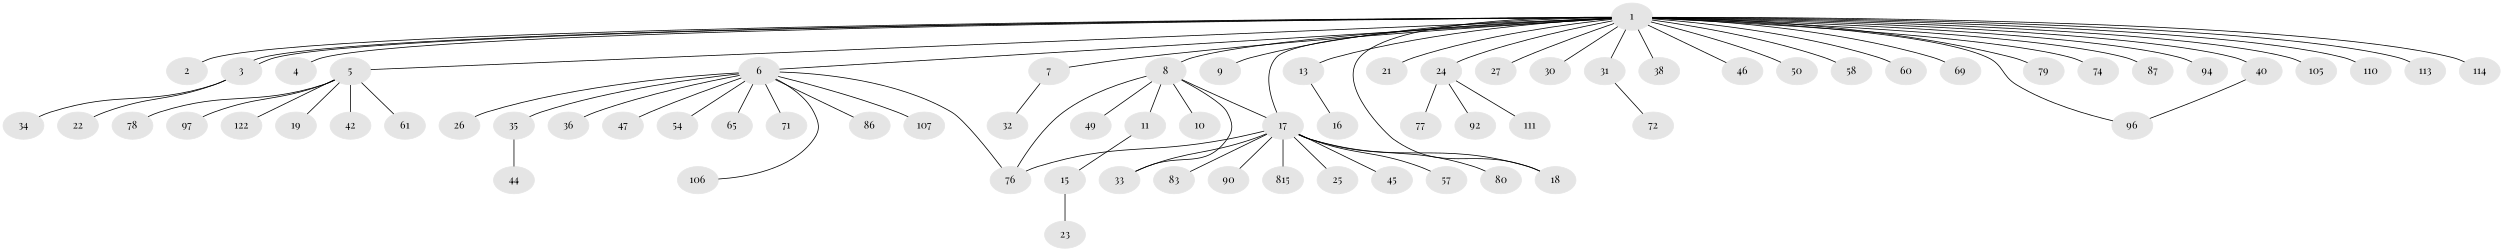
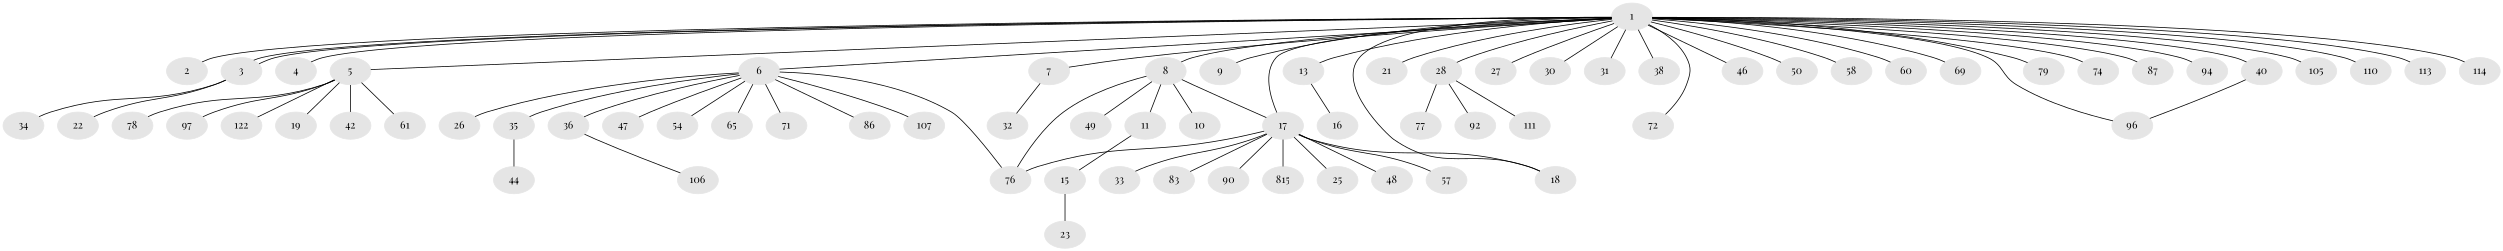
node "24": label "24" -> "28"
edge "31" -- "72": now "1" -- "72"
edge "8" -- "33": removed
edge "6" -- "106": now "36" -- "106"
node "45": label "45" -> "48"
node "80": removed
